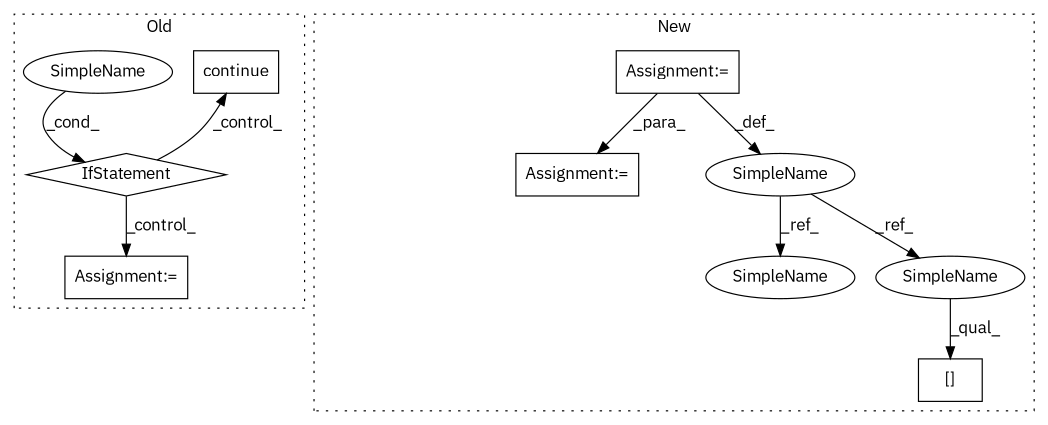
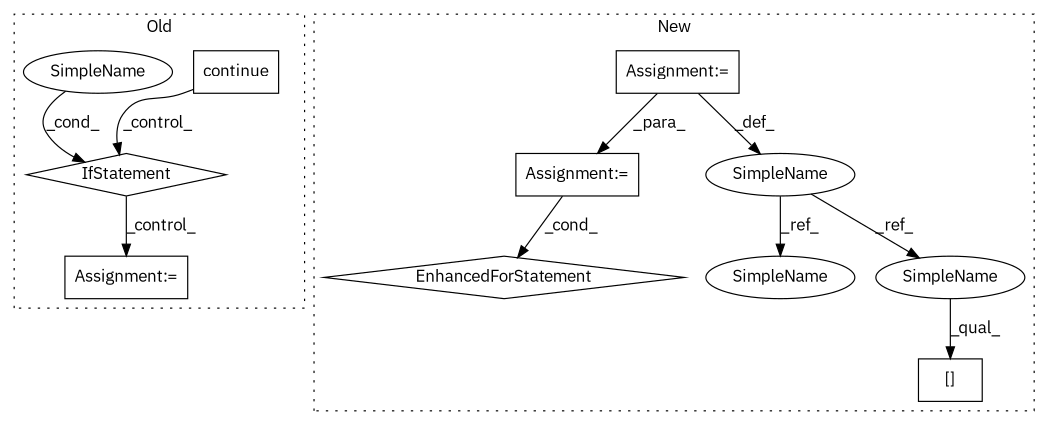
edge "IfStatement" -> "continue": reversed
node "EnhancedForStatement": added
